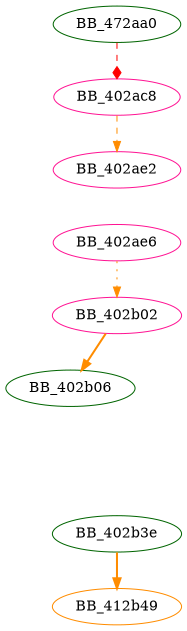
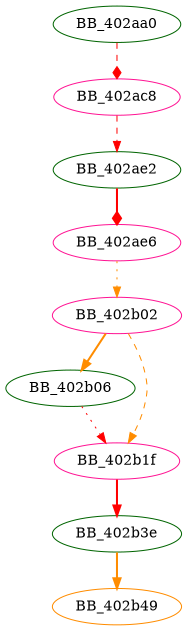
node "BB_472aa0": label "BB_472aa0" -> "BB_402aa0"
edge "BB_402ac8" -> "BB_402ae2": color darkorange -> red
node "BB_402ae2": color deeppink -> darkgreen
edge "BB_402ae2" -> "BB_402ae6": added
node "BB_402b1f": added
node "BB_412b49": label "BB_412b49" -> "BB_402b49"
